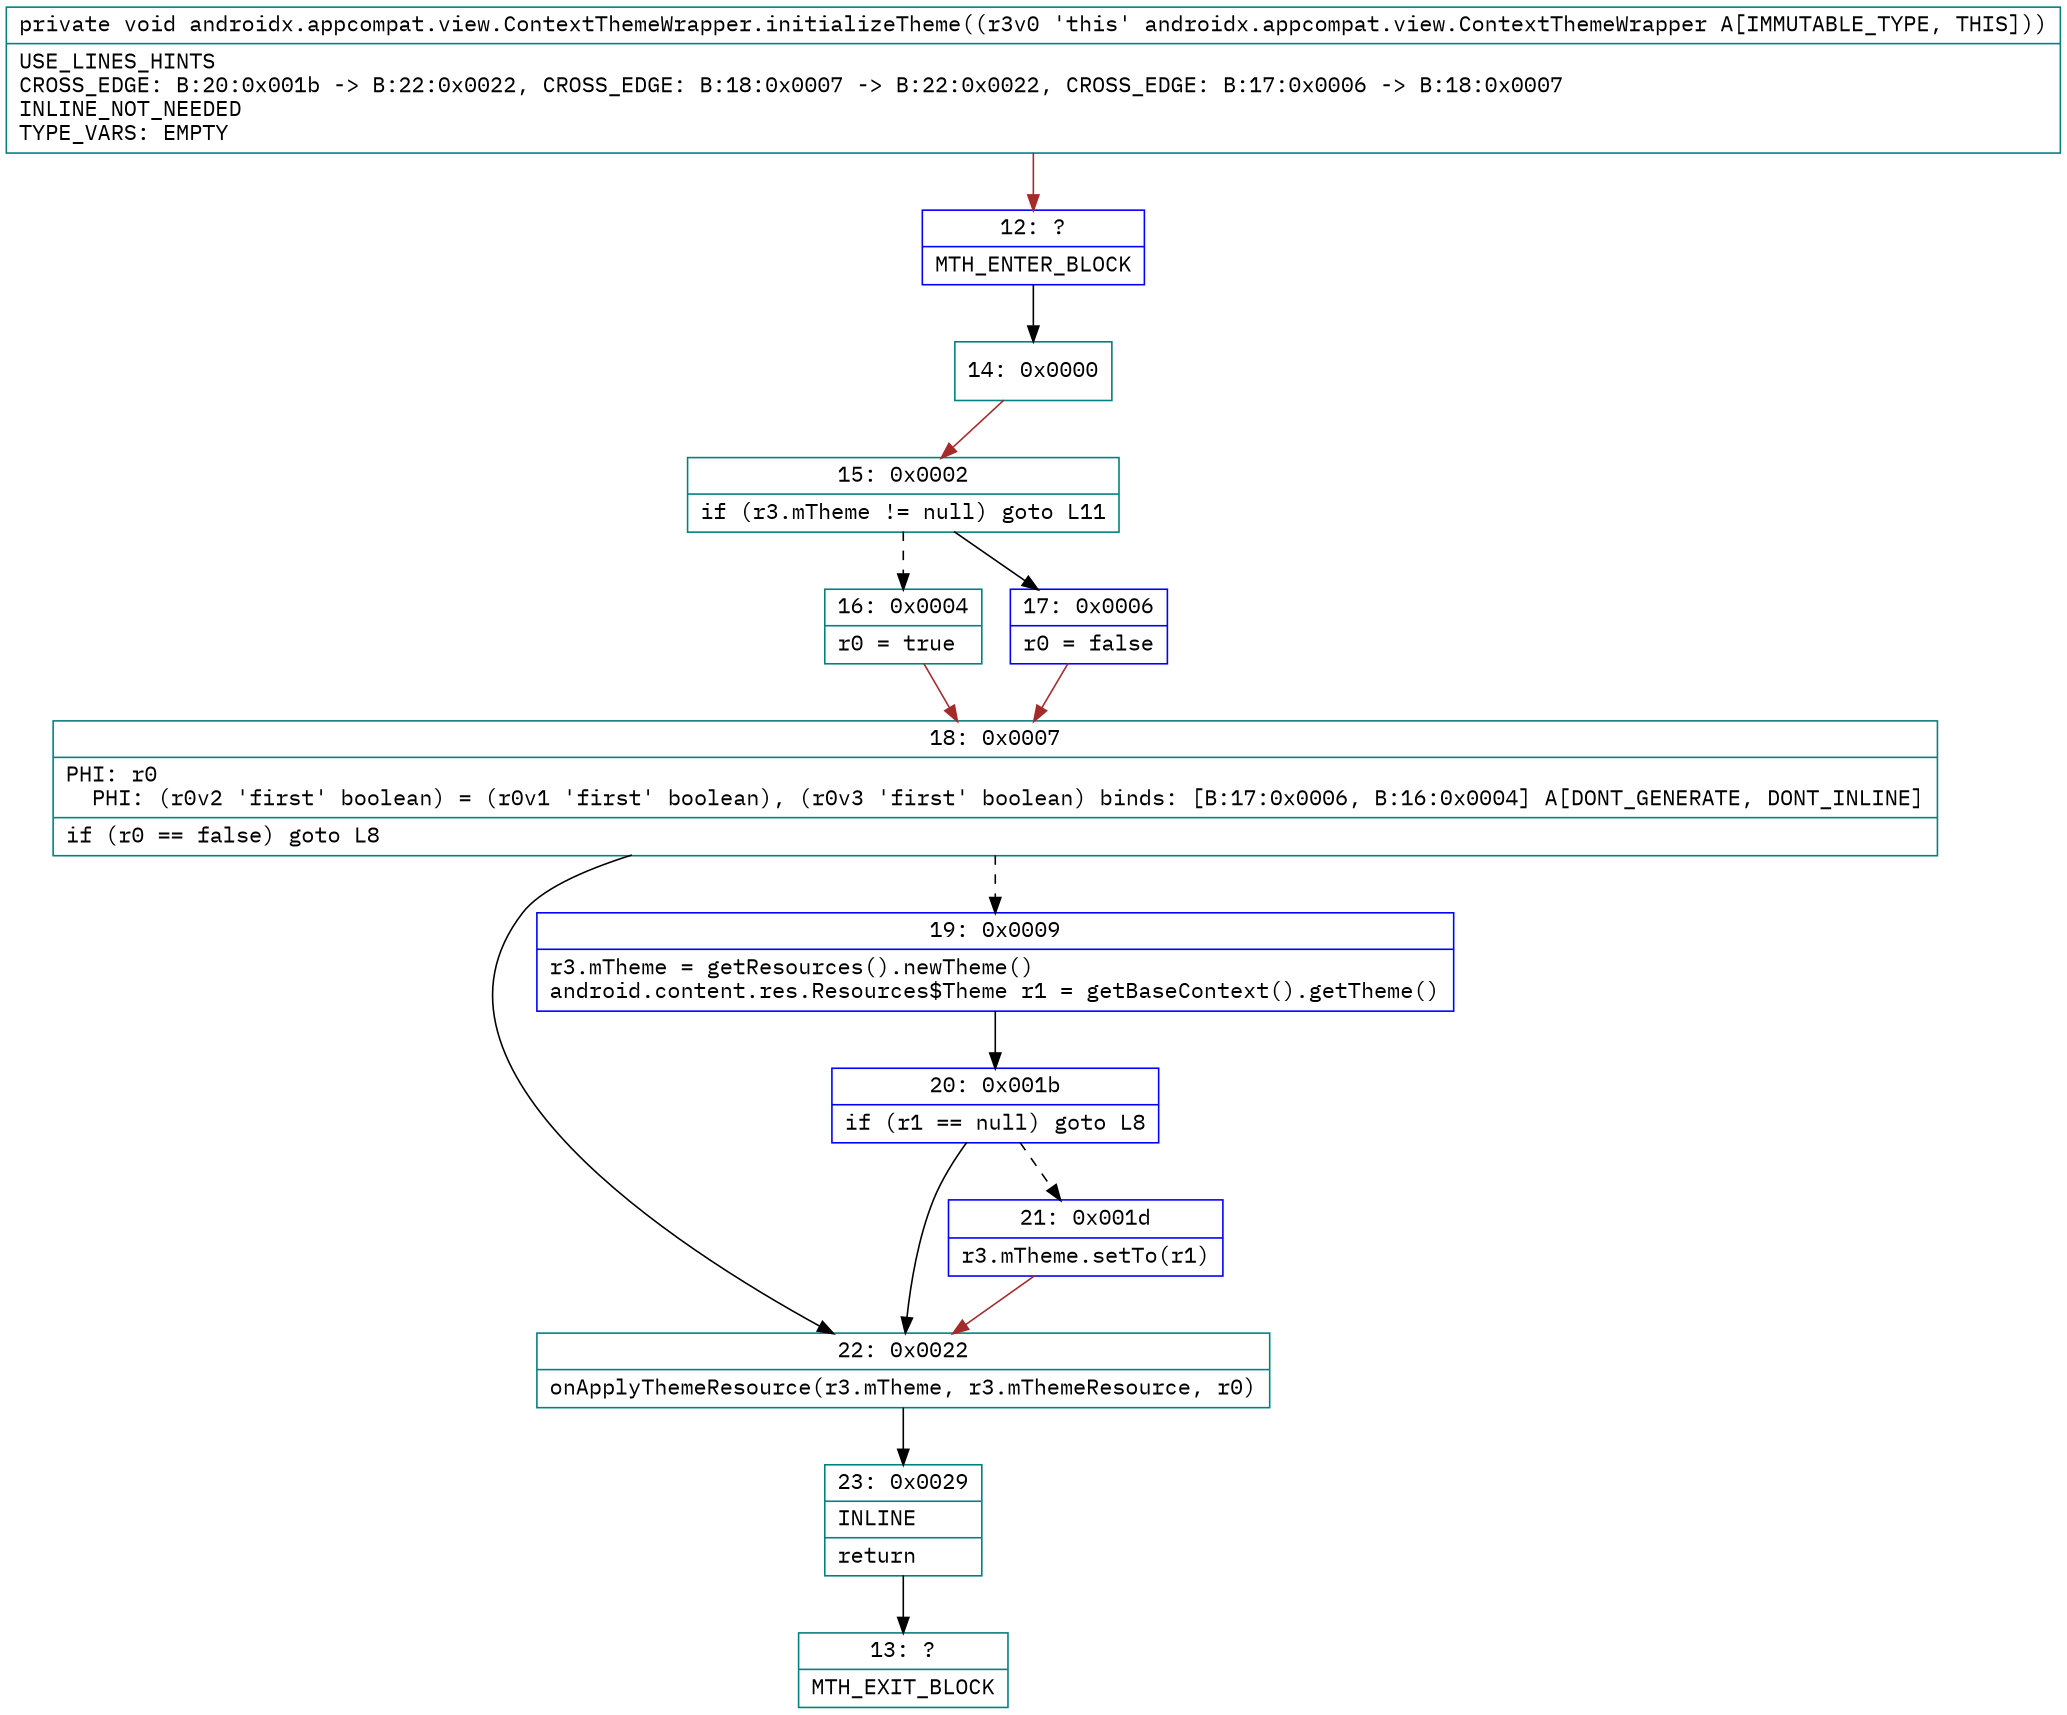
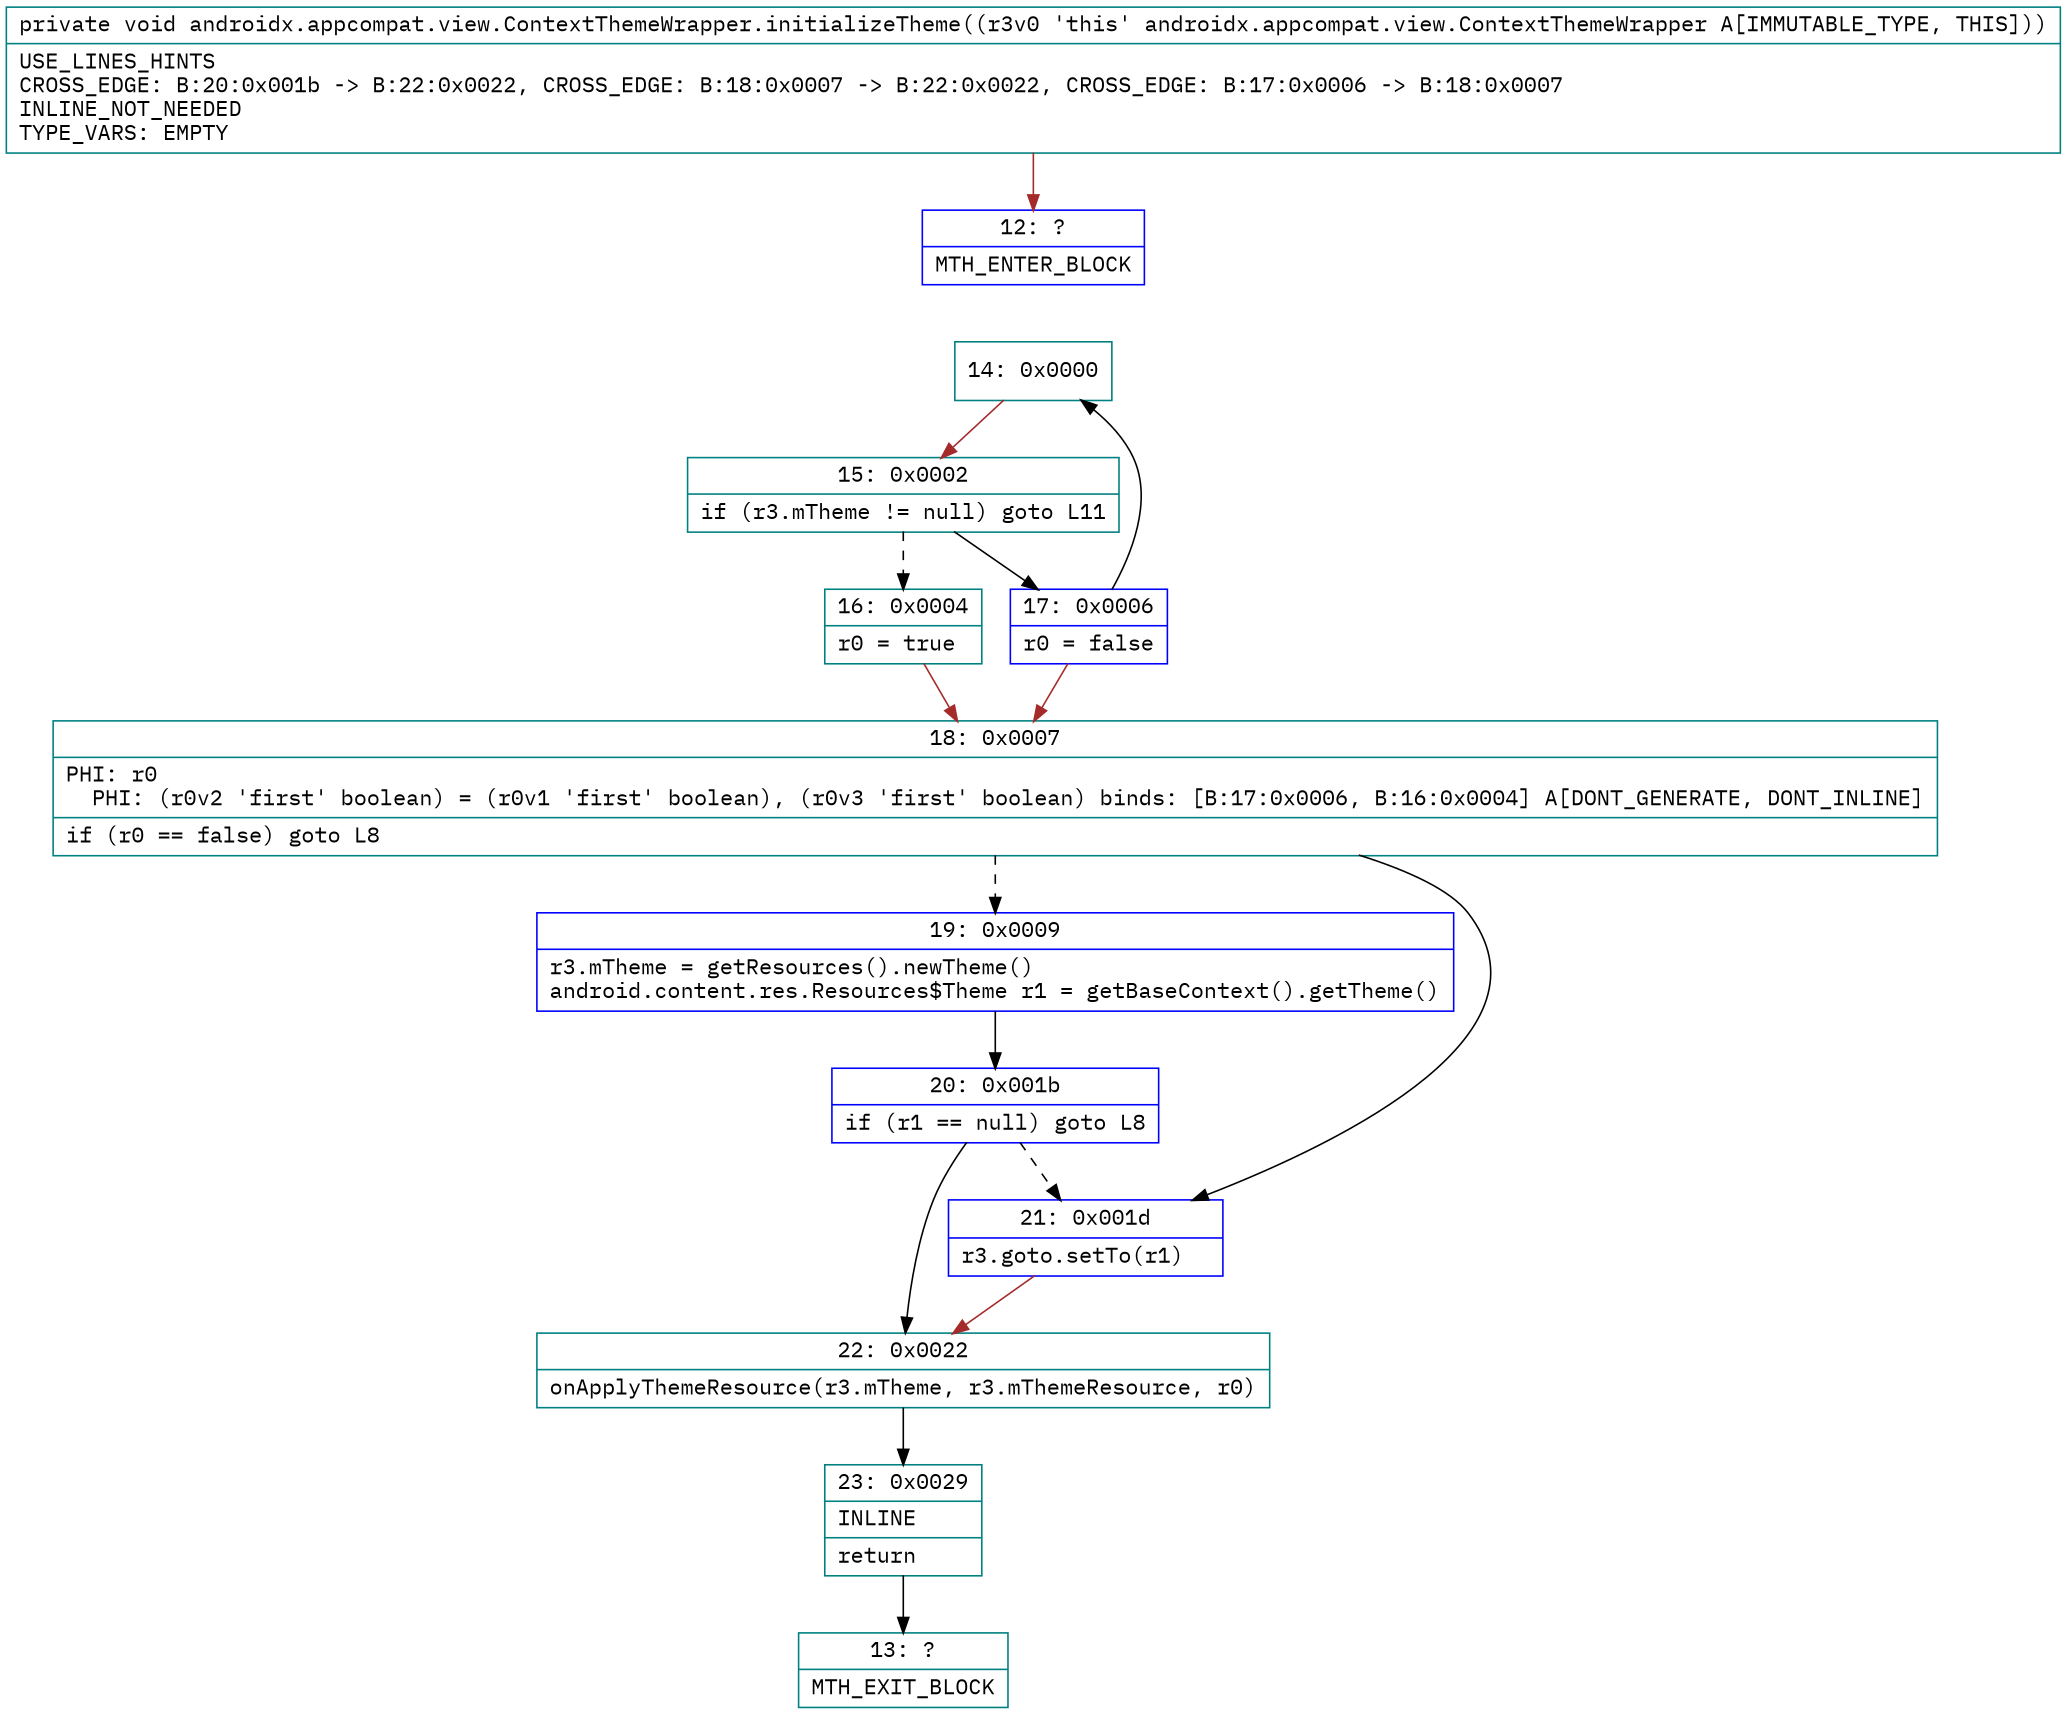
edge "12: ?" -> "14: 0x0000": now "17: 0x0006" -> "14: 0x0000"
edge "18: 0x0007" -> "22: 0x0022": now "18: 0x0007" -> "21: 0x001d"
node "21: 0x001d": text "r3.mTheme.setTo(r1)" -> "r3.goto.setTo(r1)"
